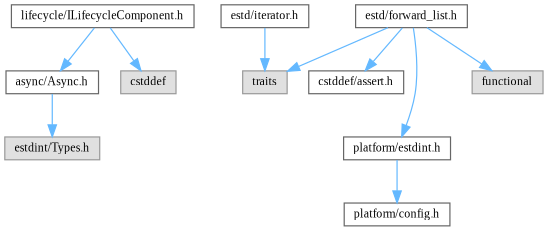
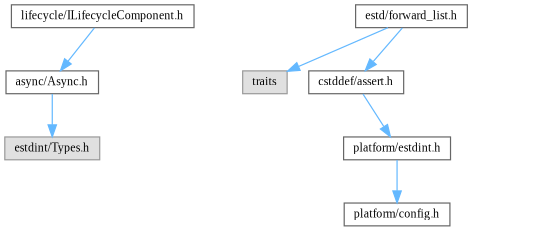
node "estd/iterator.h": removed
edge "estd/forward_list.h" -> "platform/estdint.h": now "cstddef/assert.h" -> "platform/estdint.h"
node "cstddef": removed
node "functional": removed
